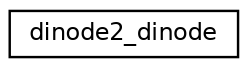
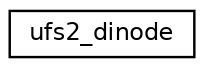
node "dinode2_dinode": label "dinode2_dinode" -> "ufs2_dinode"
